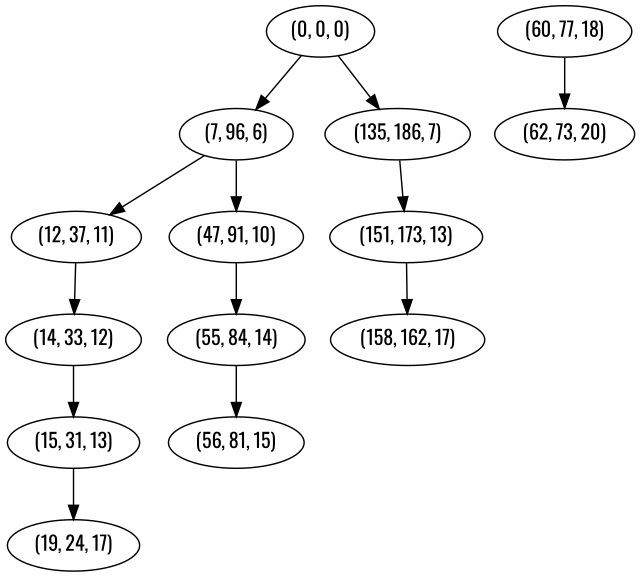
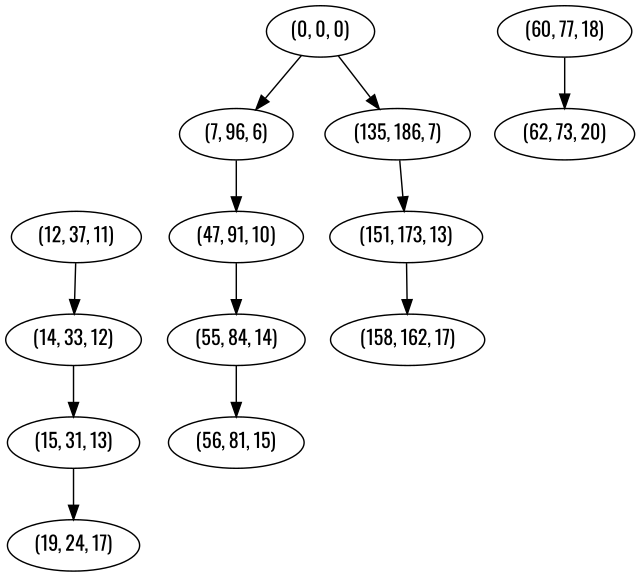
edge "(7, 96, 6)" -> "(12, 37, 11)": removed
